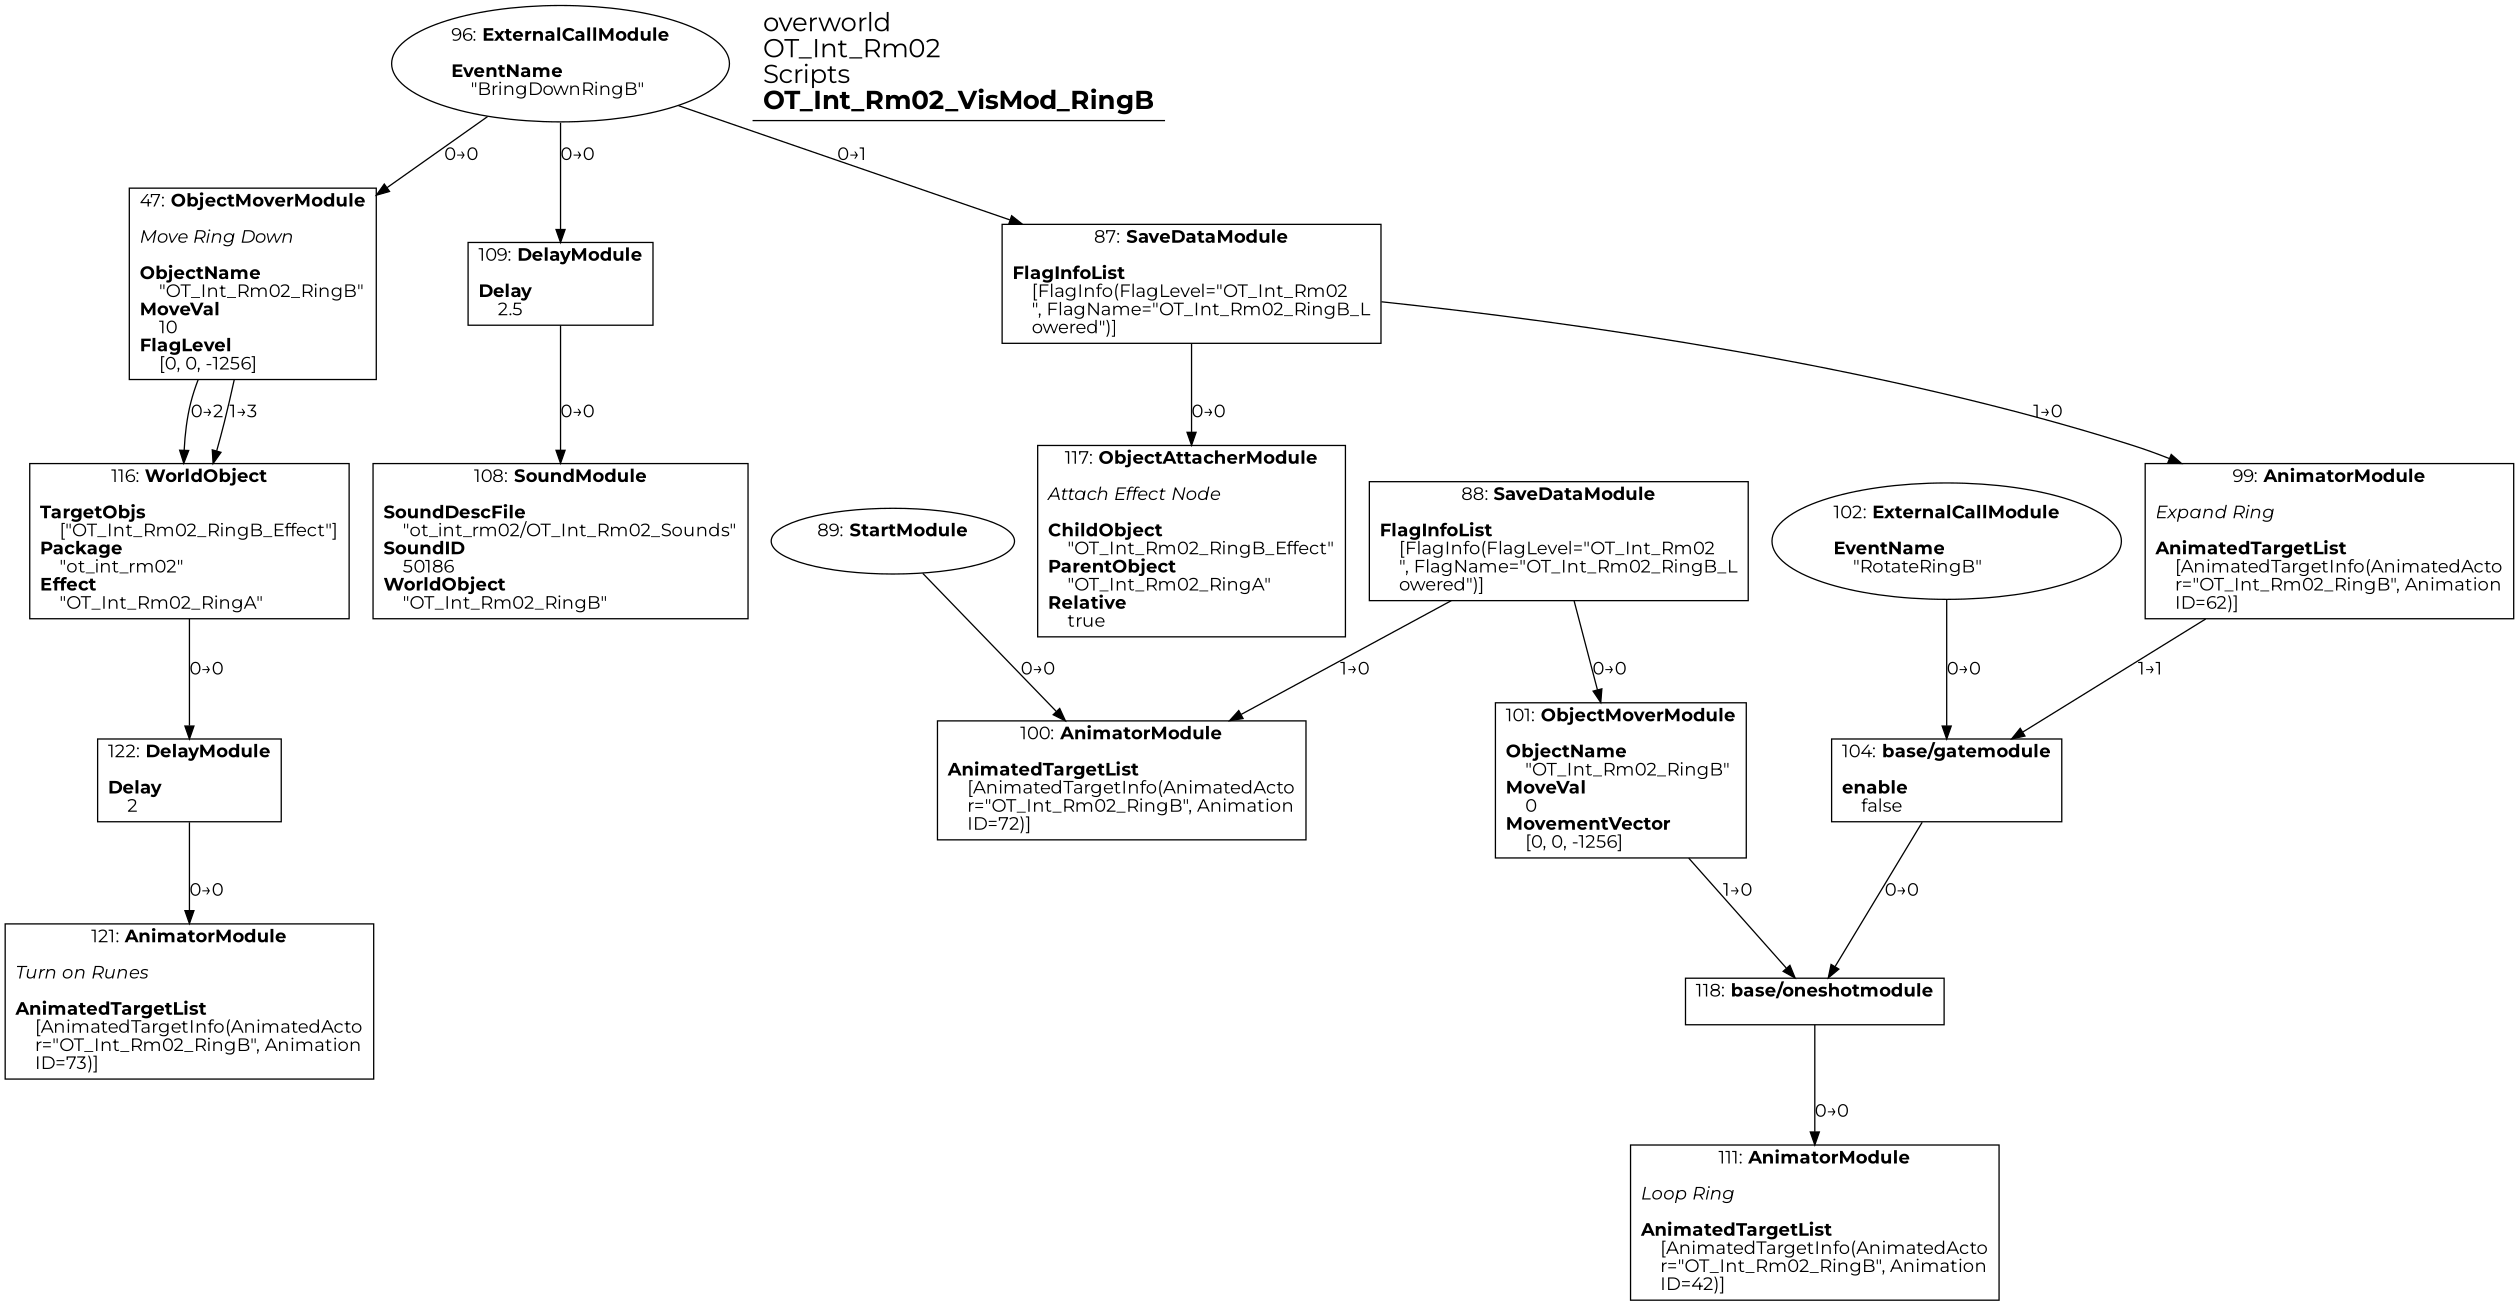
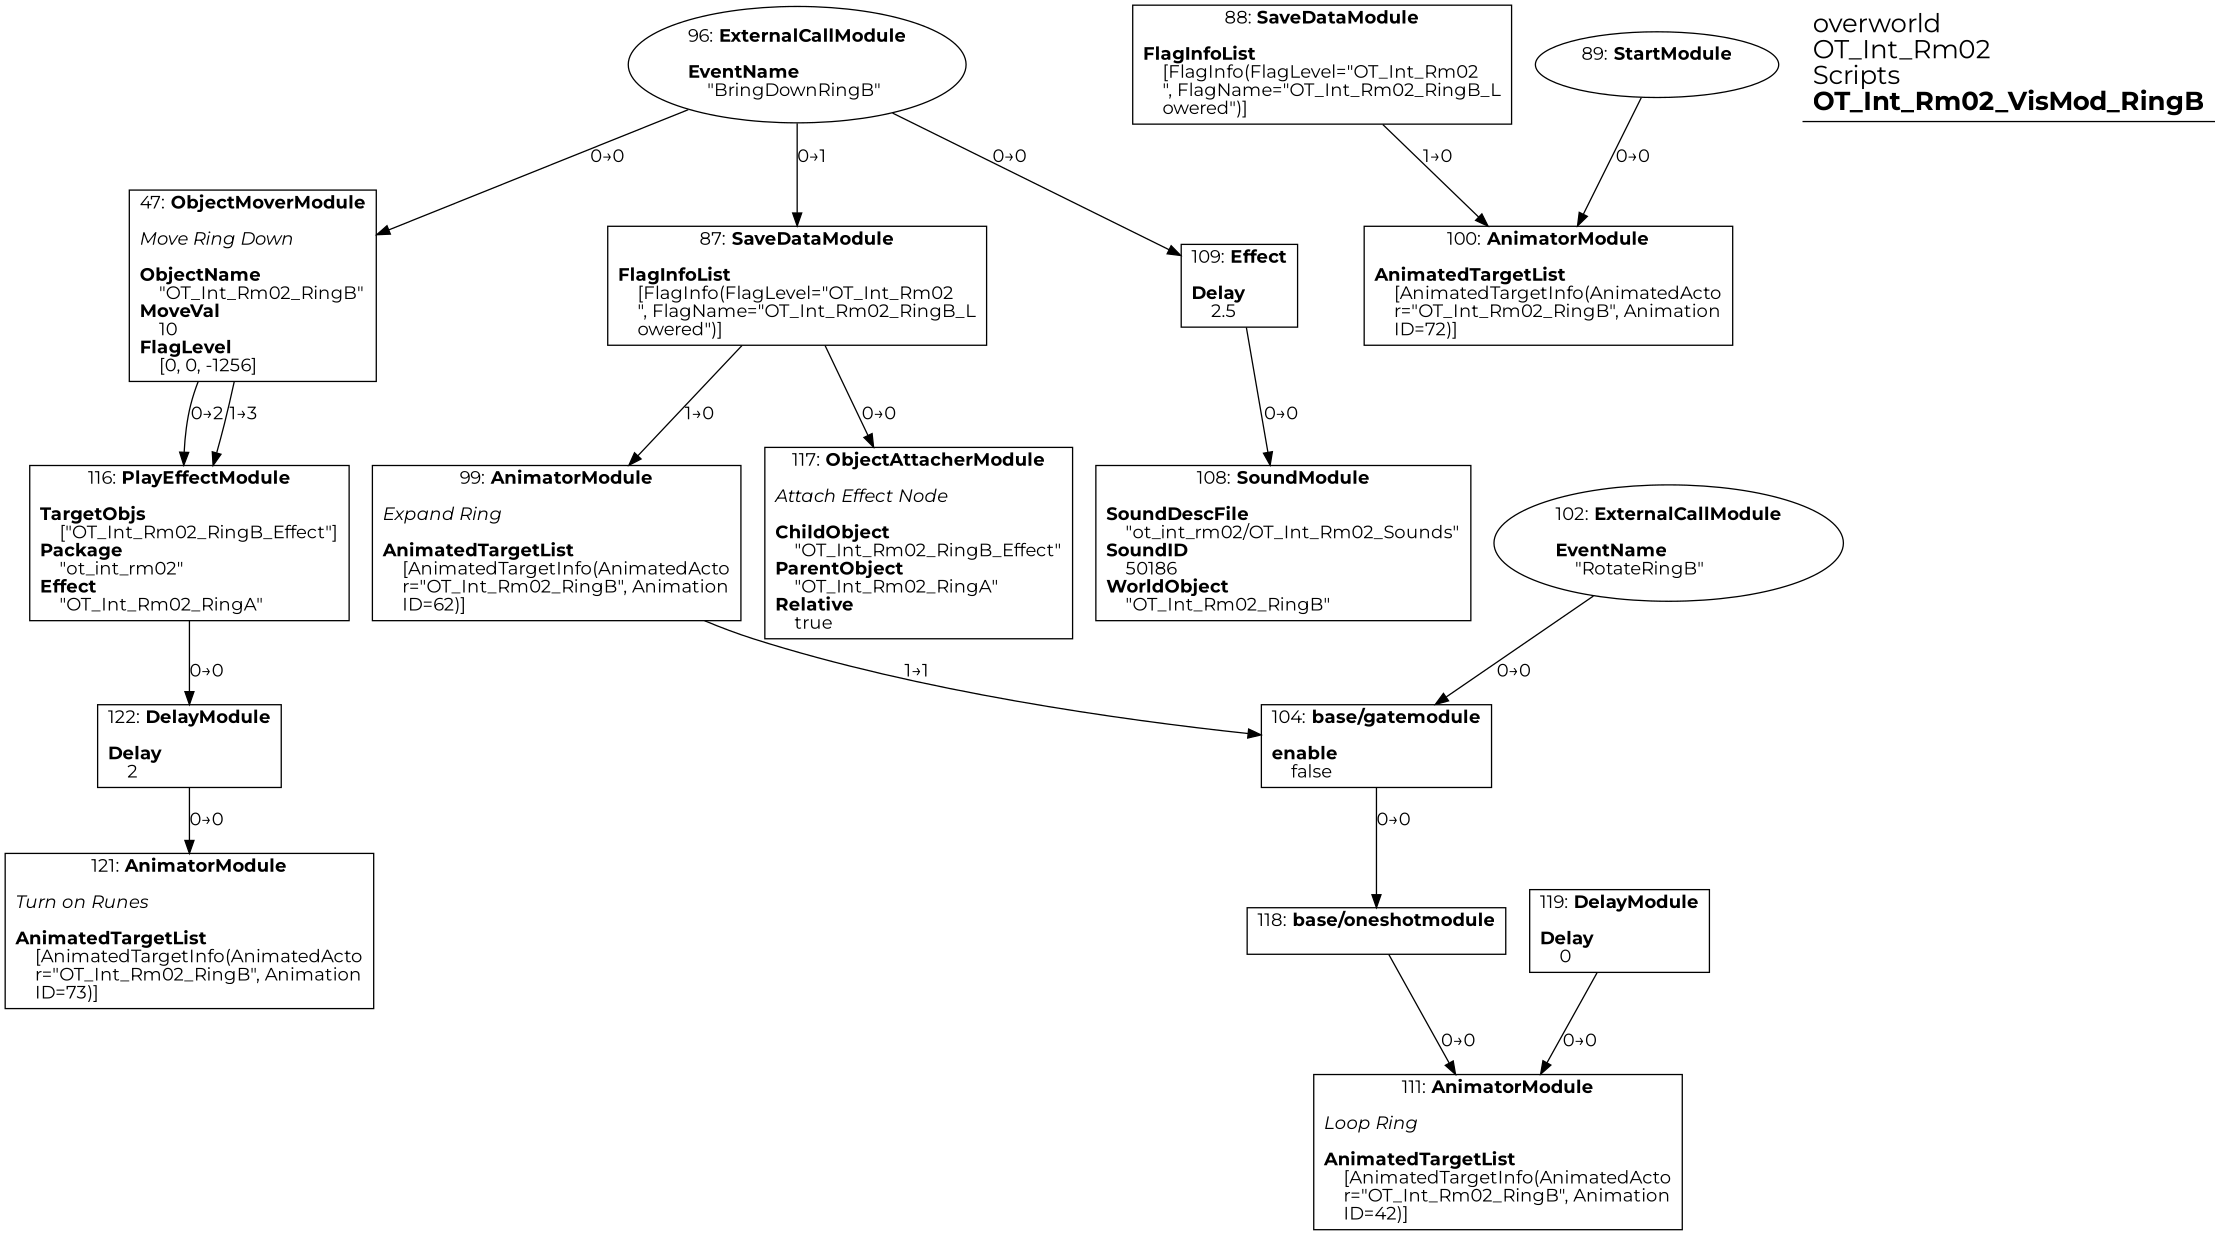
node "109:": text "DelayModule" -> "Effect"
node "116:": text "WorldObject" -> "PlayEffectModule"
node "101:": removed
node "119:": added
